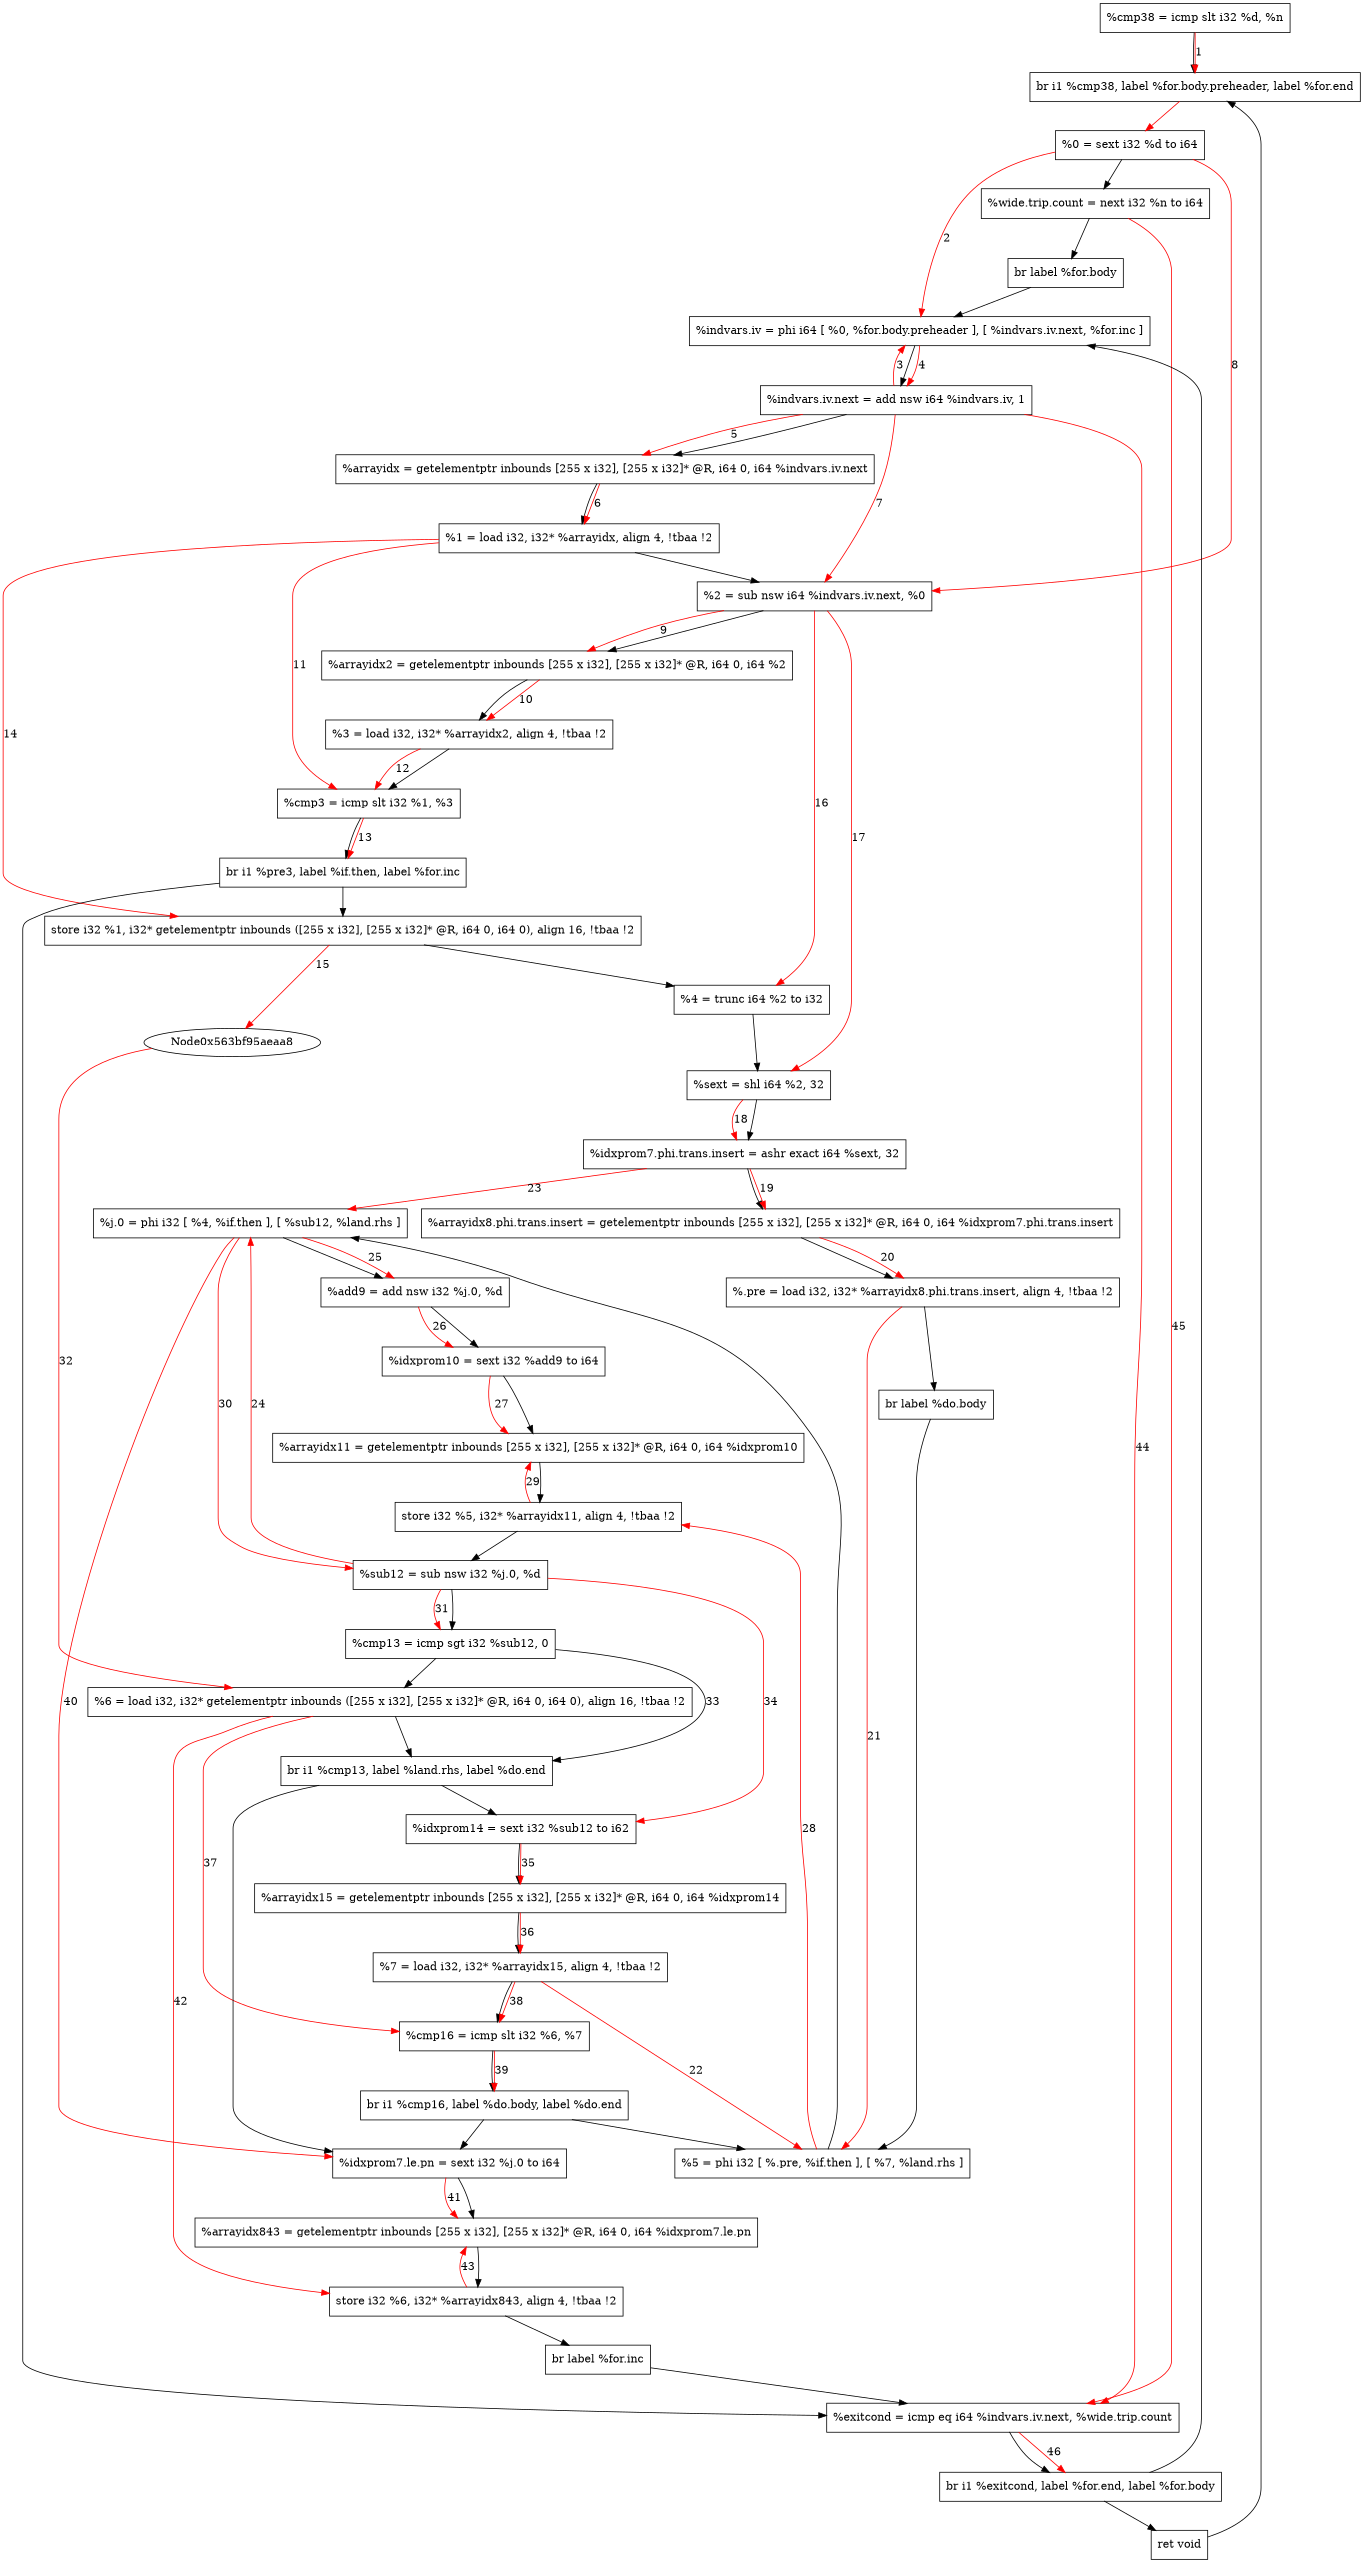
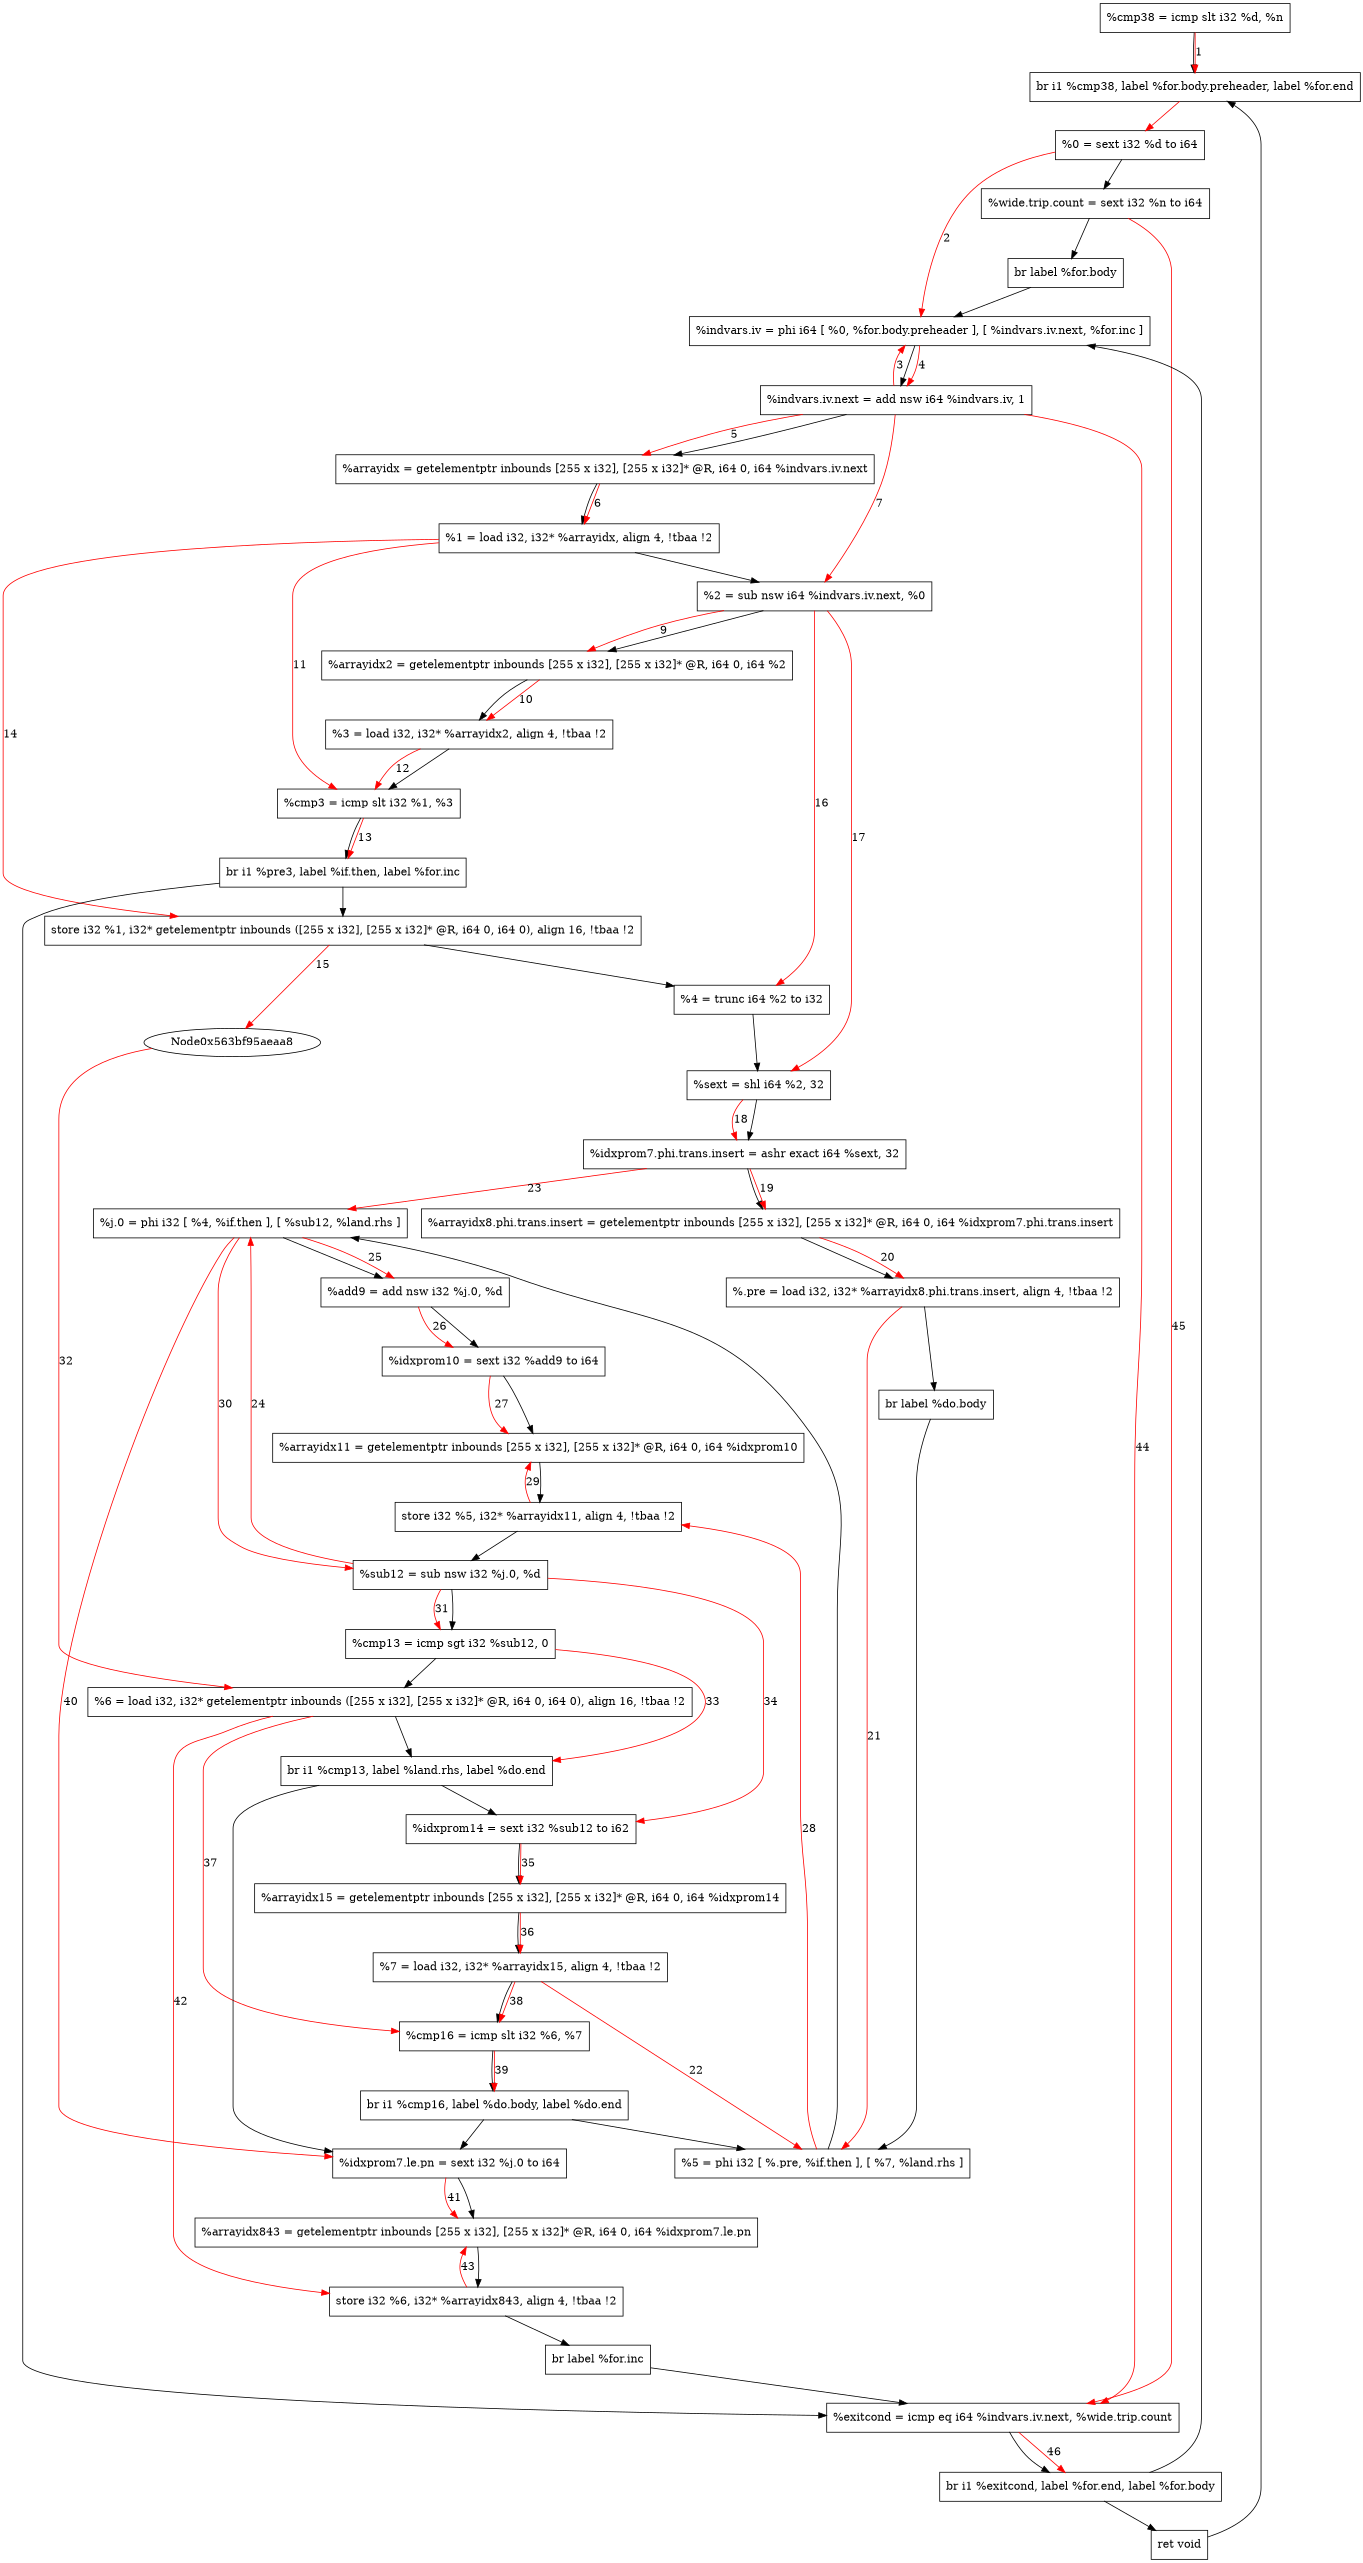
node "%wide.trip.count = next i32 %n to i64": label "%wide.trip.count = next i32 %n to i64" -> "%wide.trip.count = sext i32 %n to i64"
edge "%0 = sext i32 %d to i64" -> "%2 = sub nsw i64 %indvars.iv.next, %0": removed, label "8"
edge "%cmp13 = icmp sgt i32 %sub12, 0" -> "br i1 %cmp13, label %land.rhs, label %do.end": color black -> red
